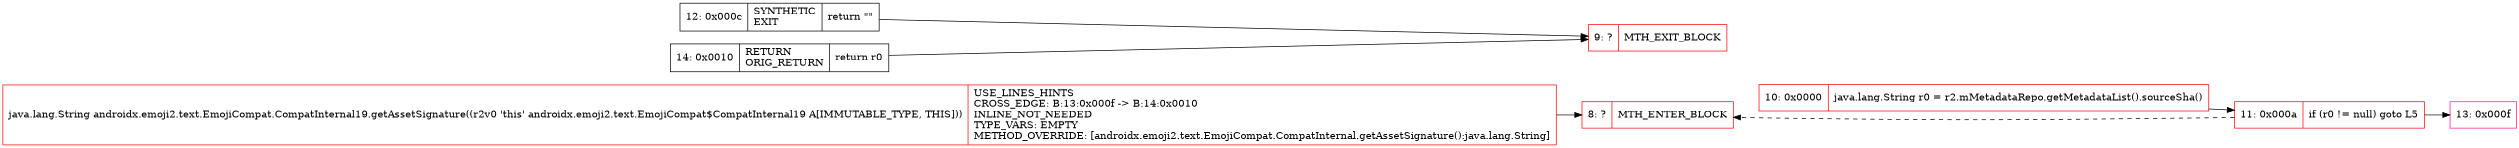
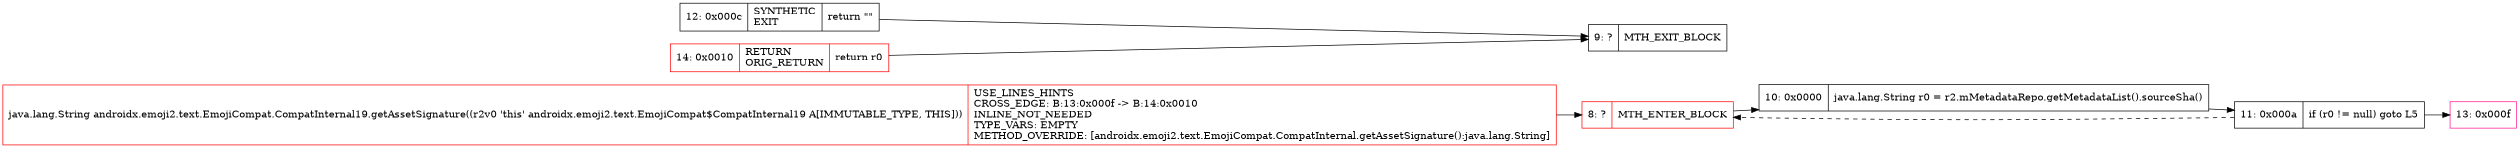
node "9: ?": color red -> black
node "14: 0x0010": color black -> red
node "10: 0x0000": color red -> black
edge "8: ?" -> "10: 0x0000": added
node "11: 0x000a": color red -> black
